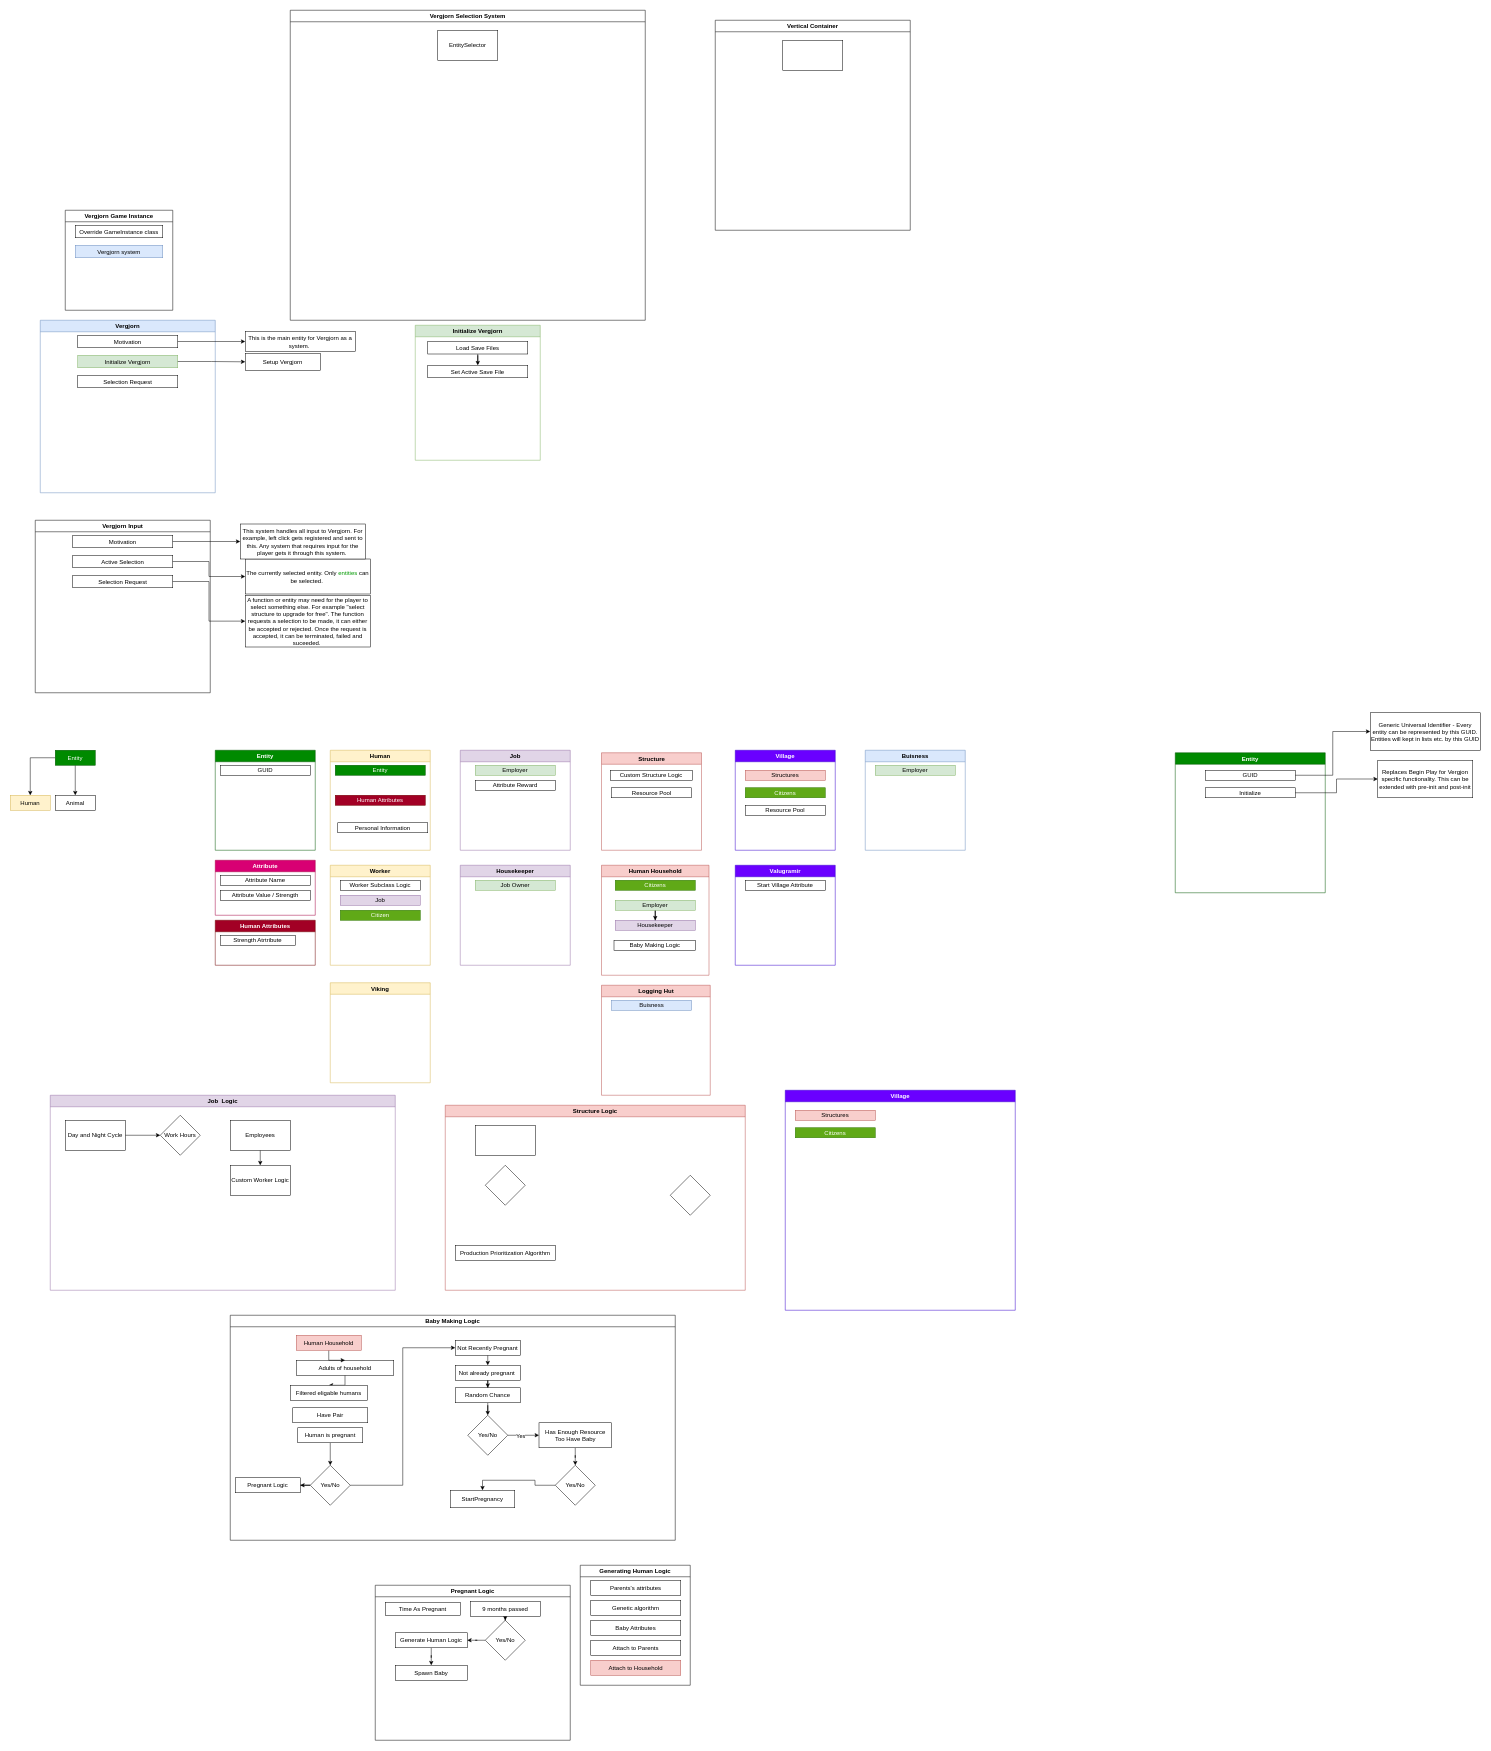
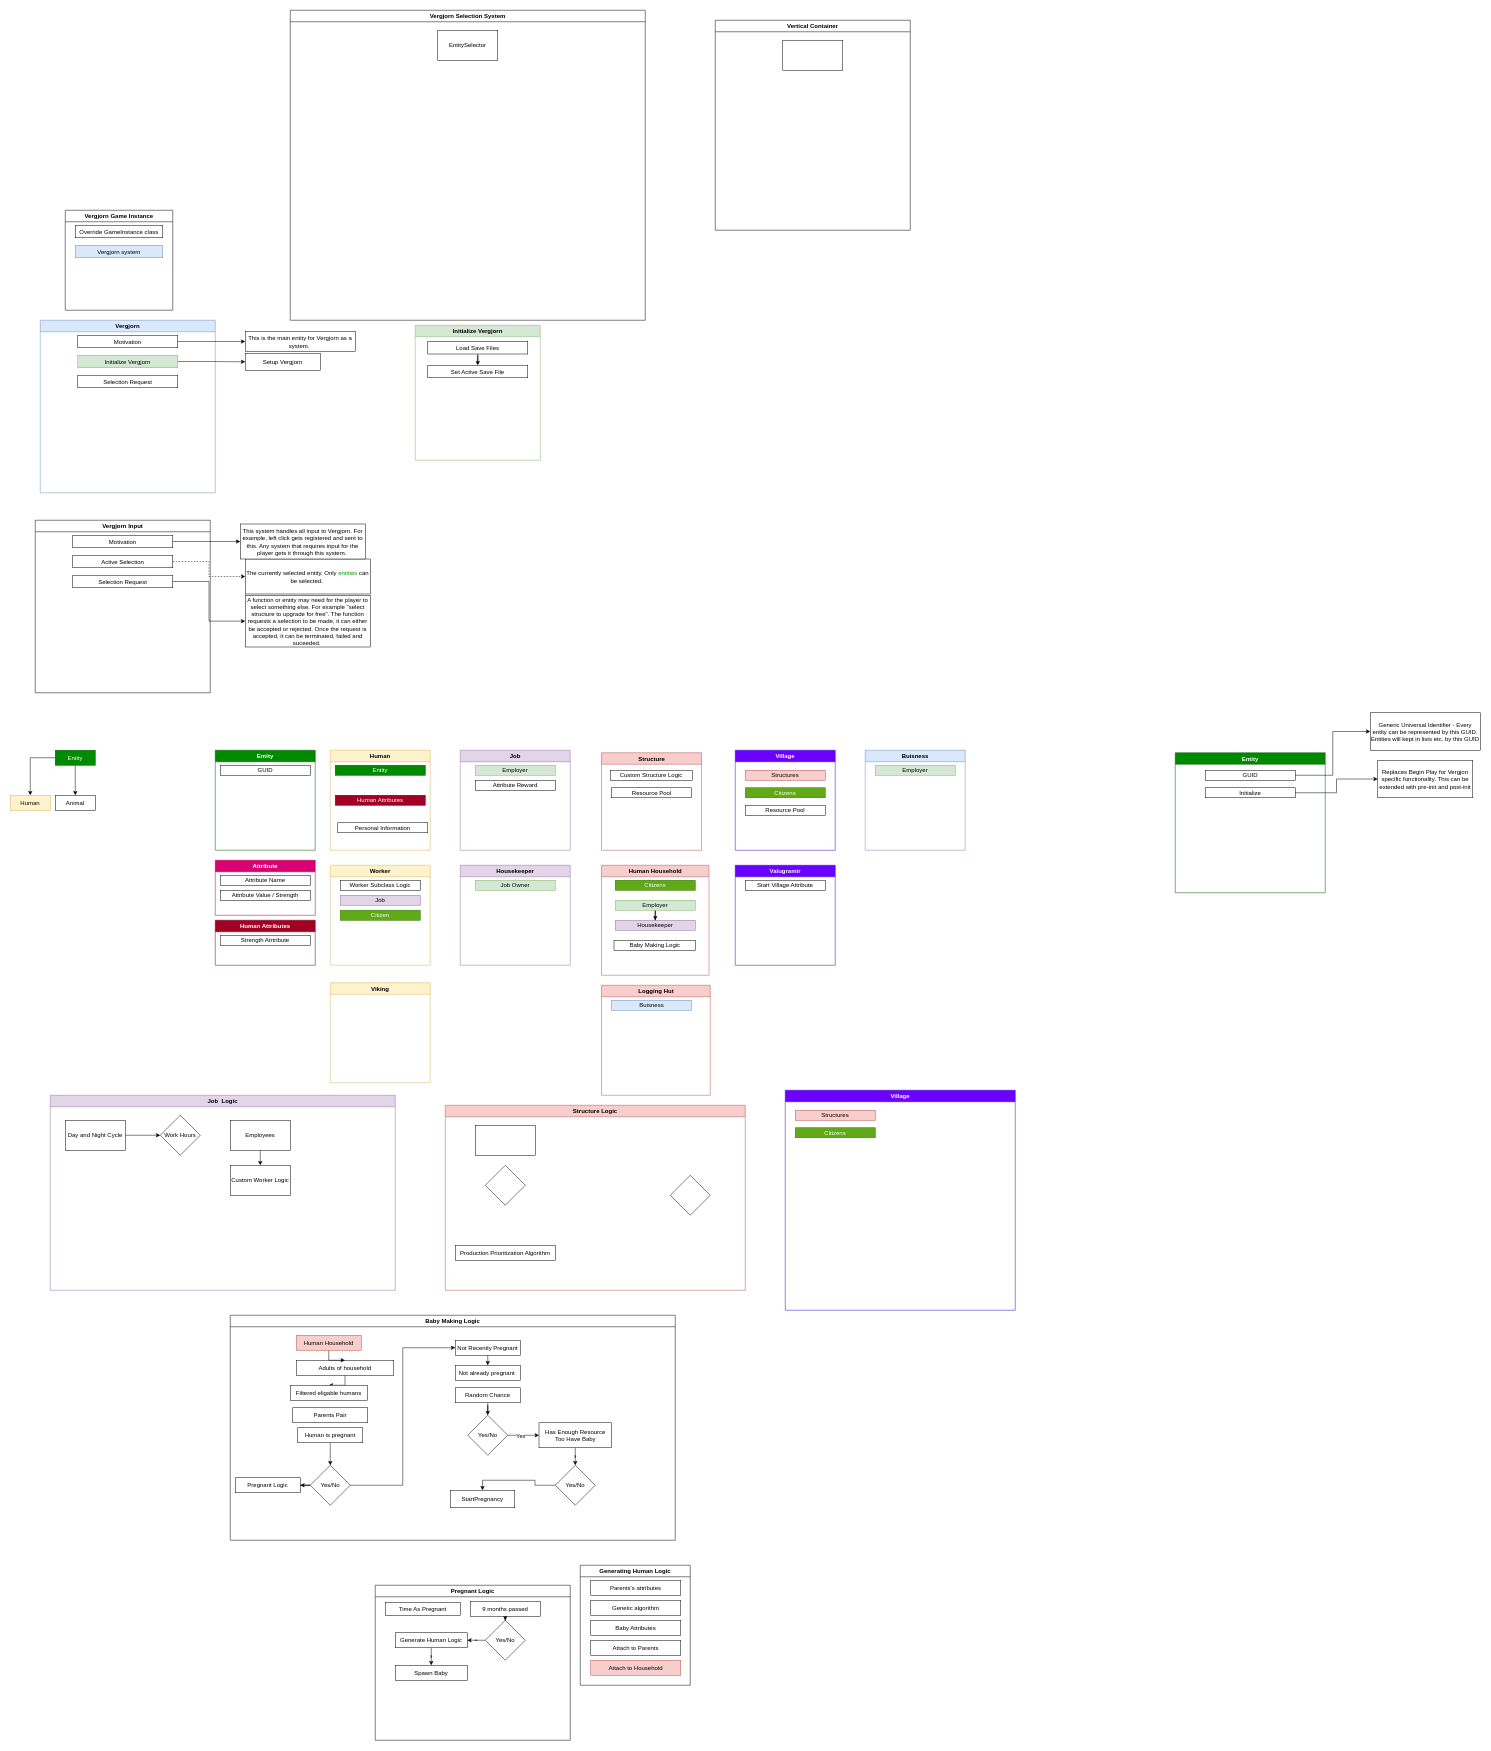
edge "Active Selection" -> "The currently selected entity. Only entities can be selected.": style solid -> dashed
node "Strength Atrtribute": size 75x10 -> 90x10
edge "Not already pregnant" -> "Random Chance": removed
node "Have Pair": label "Have Pair" -> "Parents Pair"
